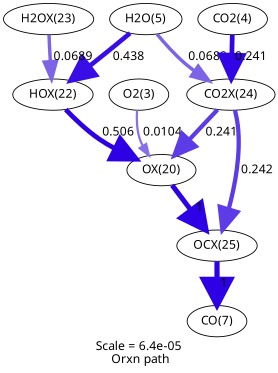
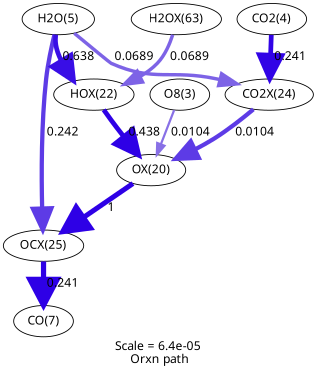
node "H2OX(23)": label "H2OX(23)" -> "H2OX(63)"
edge "H2O(5)" -> "HOX(22)": label " 0.438" -> " 0.638"
node "O2(3)": label "O2(3)" -> "O8(3)"
edge "HOX(22)" -> "OX(20)": label " 0.506" -> " 0.438"
edge "CO2X(24)" -> "OX(20)": label " 0.241" -> " 0.0104"
edge "CO2X(24)" -> "OCX(25)": now "H2O(5)" -> "OCX(25)"
edge "OCX(25)" -> "CO(7)": label " 1" -> " 0.241"
